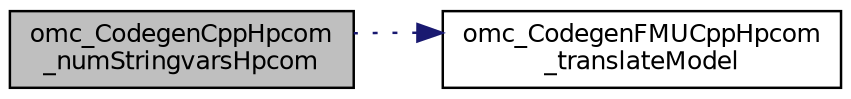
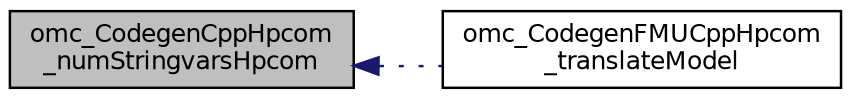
edge "omc_CodegenCppHpcom _numStringvarsHpcom" -> "omc_CodegenFMUCppHpcom _translateModel": reversed
